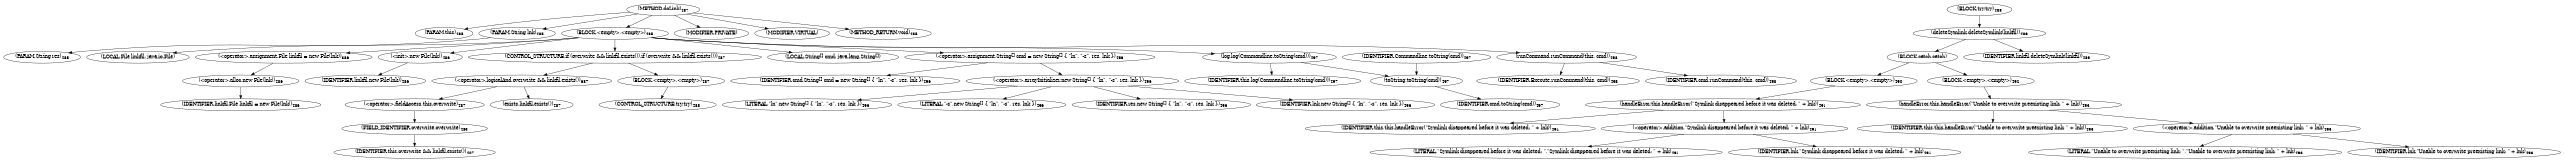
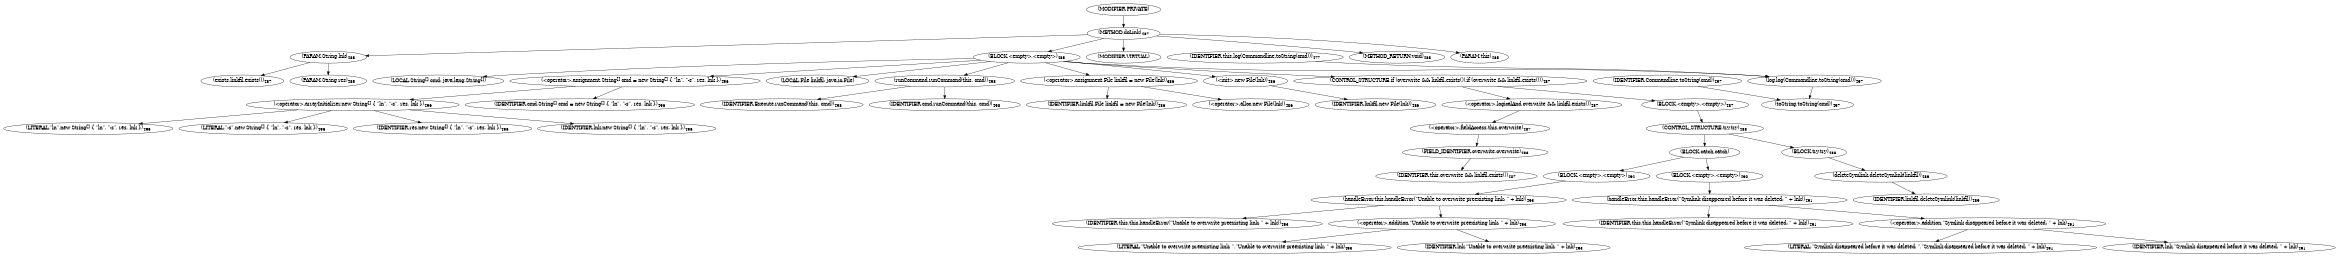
edge "(METHOD,doLink)" -> "(MODIFIER,PRIVATE)": reversed
edge "(deleteSymlink,deleteSymlink(linkfil))" -> "(BLOCK,catch,catch)": now "(CONTROL_STRUCTURE,try,try)" -> "(BLOCK,catch,catch)"
edge "(log,log(Commandline.toString(cmd)))" -> "(IDENTIFIER,this,log(Commandline.toString(cmd)))": reversed
node "(<operator>.logicalAnd,overwrite && linkfil.exists())": text "687" -> "487"
node "(IDENTIFIER,this,log(Commandline.toString(cmd)))": text "497" -> "477"
edge "(<operator>.alloc,new File(lnk))" -> "(IDENTIFIER,linkfil,File linkfil = new File(lnk))": now "(<operator>.assignment,File linkfil = new File(lnk))" -> "(IDENTIFIER,linkfil,File linkfil = new File(lnk))"
edge "(<operator>.logicalAnd,overwrite && linkfil.exists())" -> "(exists,linkfil.exists())": now "(PARAM,String lnk)" -> "(exists,linkfil.exists())"
node "(IDENTIFIER,cmd,toString(cmd))": removed
edge "(CONTROL_STRUCTURE,try,try)" -> "(BLOCK,try,try)": added
